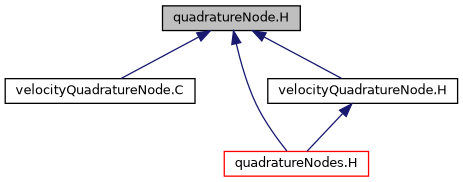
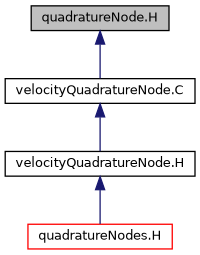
edge "velocityQuadratureNode.H" -> "quadratureNode.H": now "velocityQuadratureNode.H" -> "velocityQuadratureNode.C"
edge "quadratureNodes.H" -> "quadratureNode.H": removed
